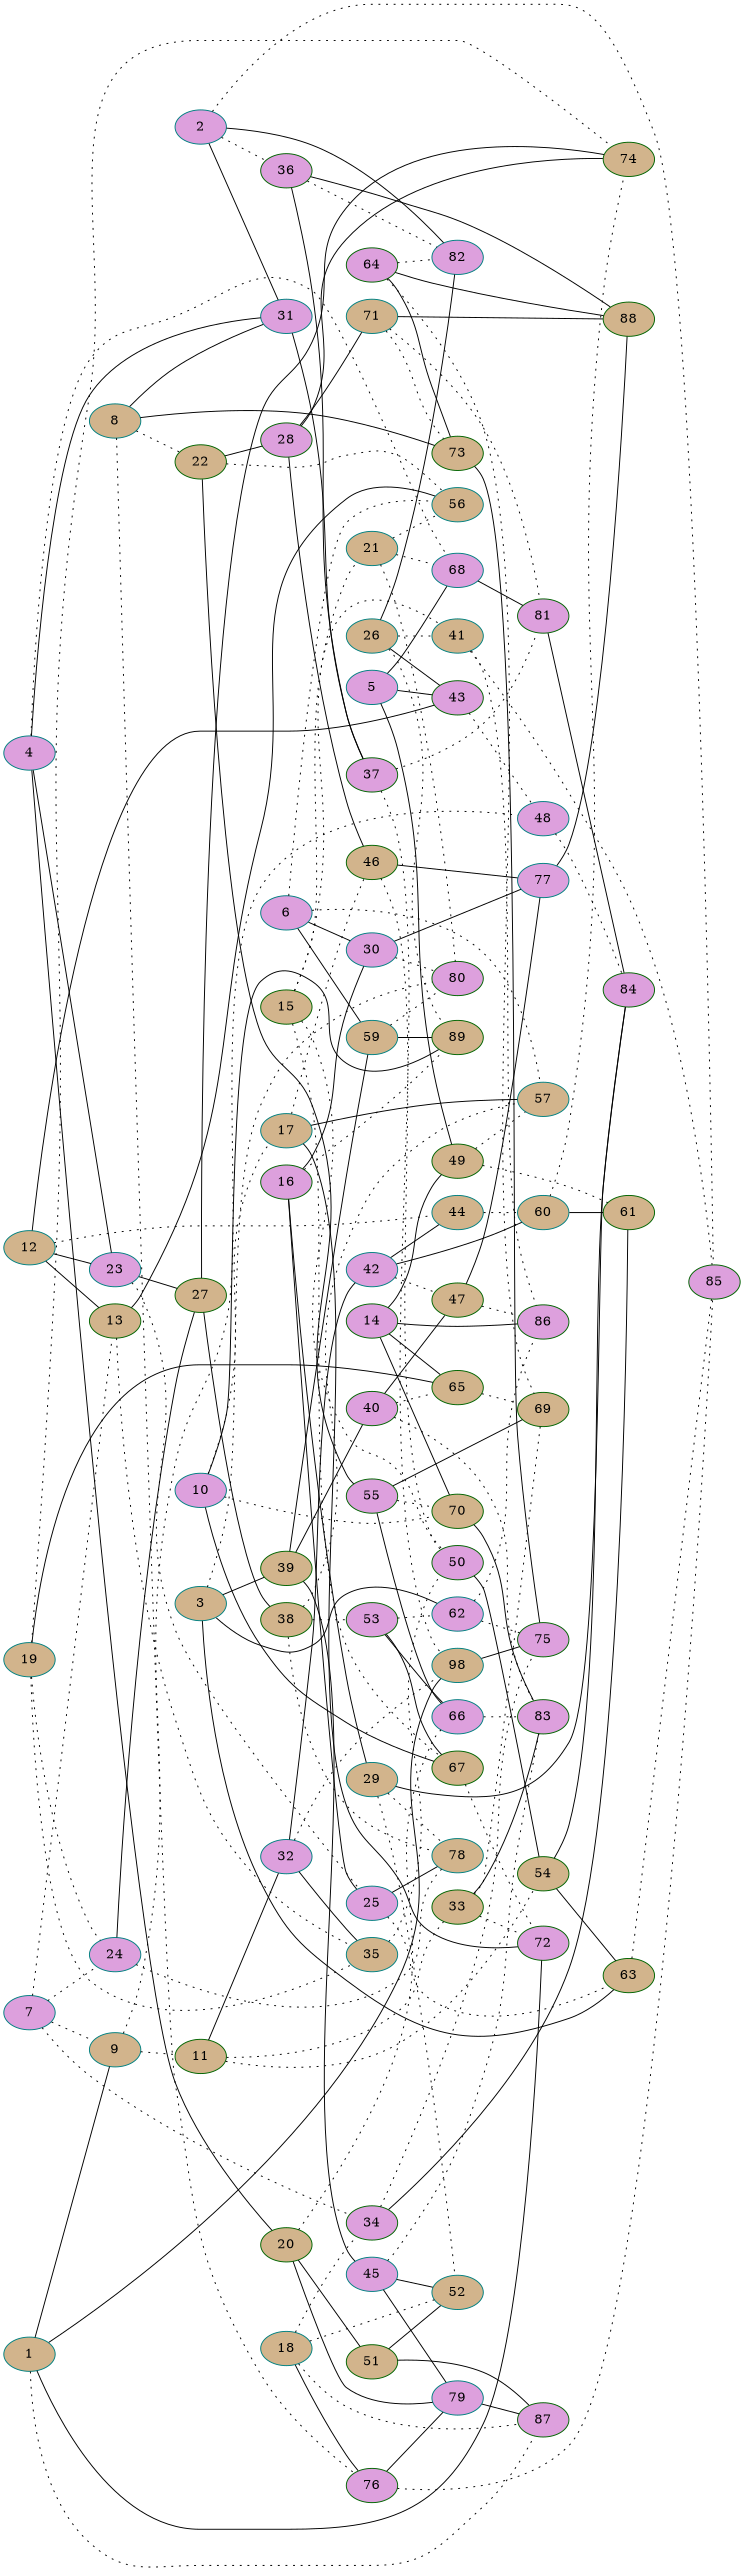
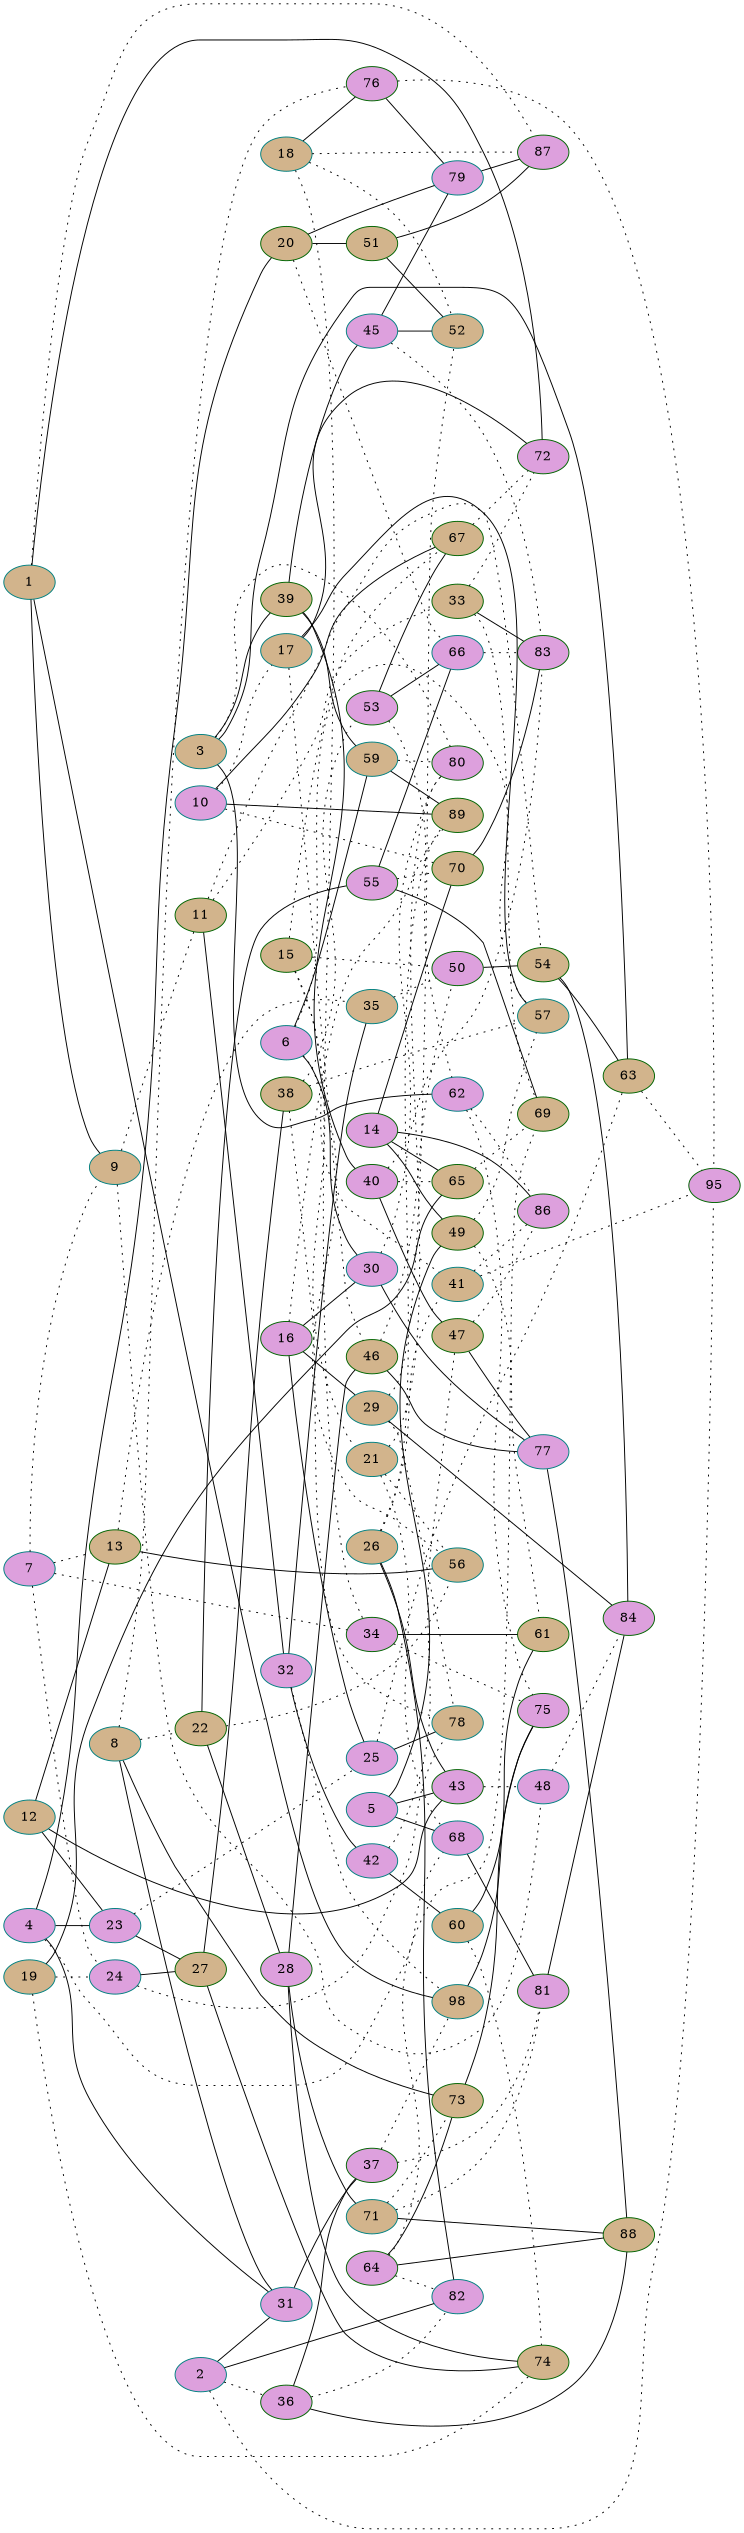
node "44": removed
node "85": label "85" -> "95"
edge "19" -- "35": removed
